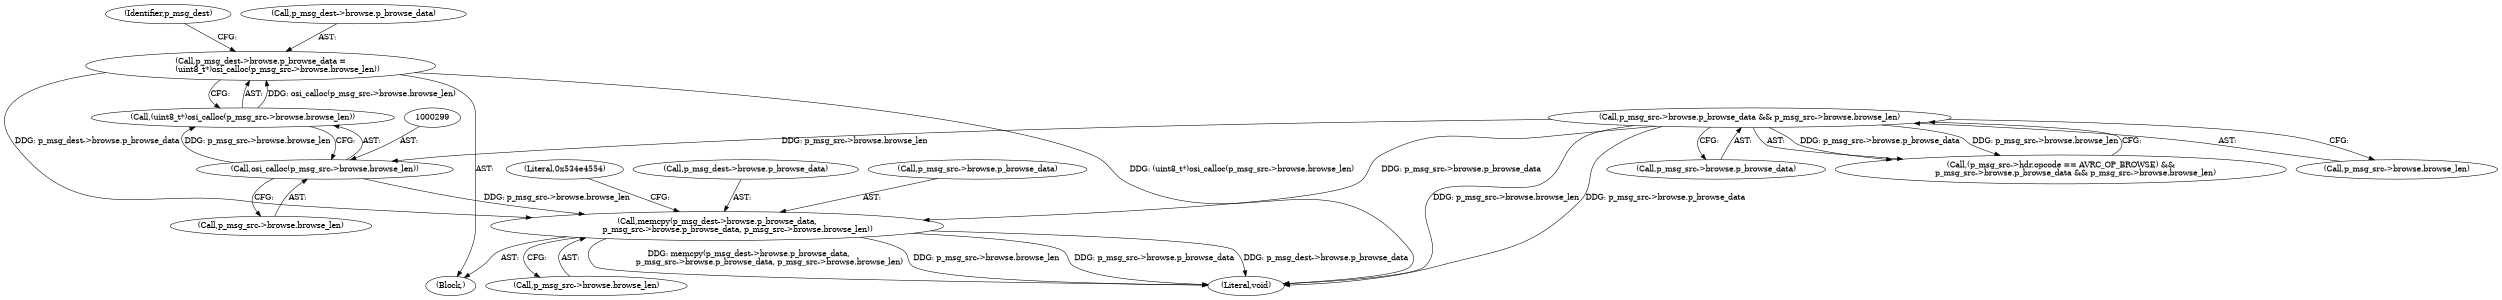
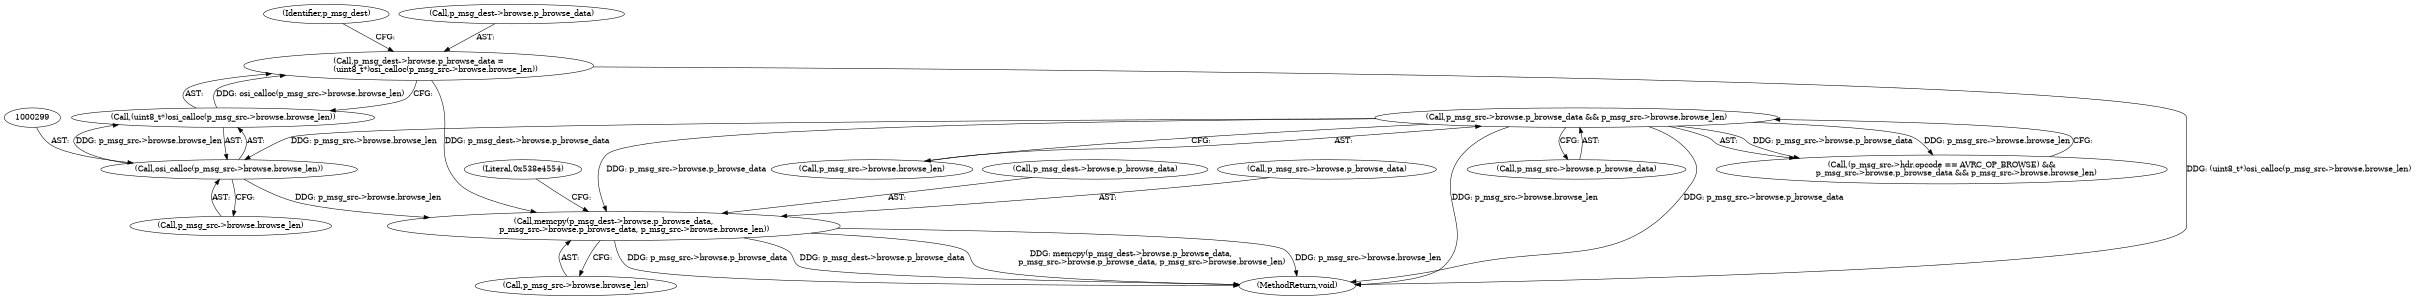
edge "(Call,(uint8_t*)osi_calloc(p_msg_src->browse.browse_len))" -> "(Call,osi_calloc(p_msg_src->browse.browse_len))": label "CFG: " -> "AST: "
node "(Literal,0x534e4554)": label "(Literal,0x534e4554)" -> "(Literal,0x538e4554)"
node "(Block,)": removed
node "(Literal,void)": label "(Literal,void)" -> "(MethodReturn,void)"
